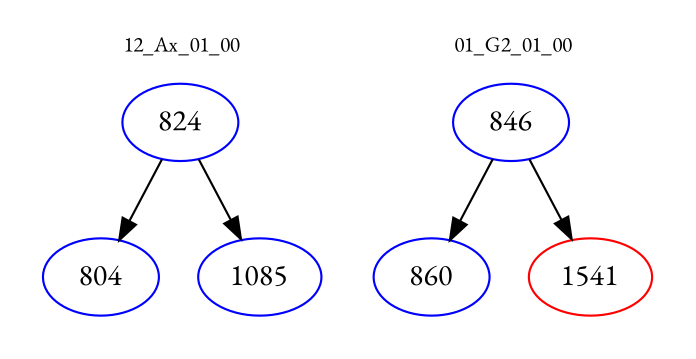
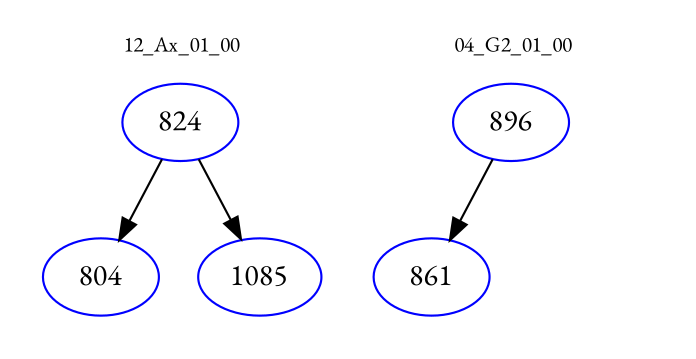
cluster "01_G2_01_00": label "01_G2_01_00" -> "04_G2_01_00"
node "846": label "846" -> "896"
node "860": label "860" -> "861"
node "1541": removed
